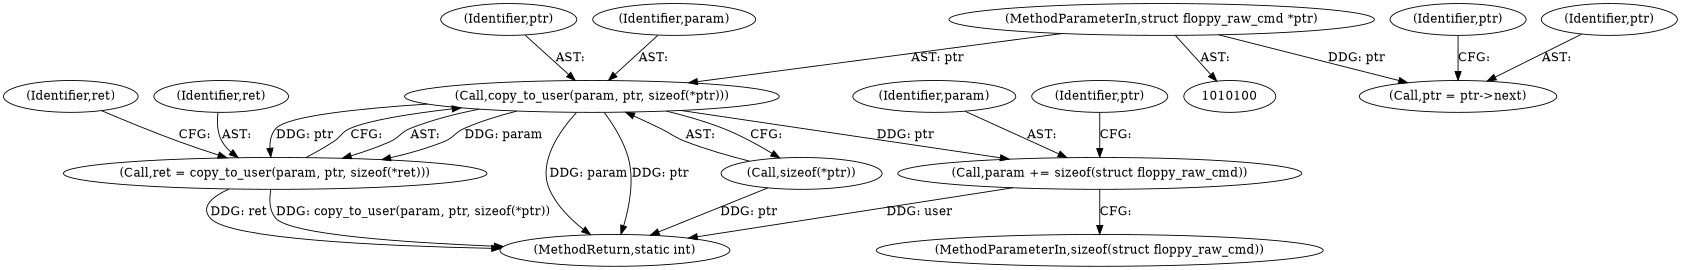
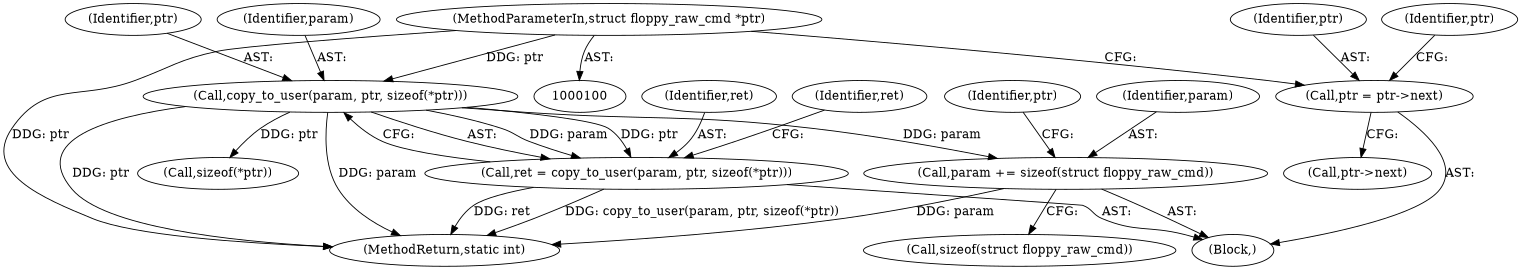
edge "(MethodParameterIn,struct floppy_raw_cmd *ptr)" -> "(Call,copy_to_user(param, ptr, sizeof(*ptr)))": label "AST: ptr" -> "DDG: ptr"
edge "(MethodParameterIn,struct floppy_raw_cmd *ptr)" -> "(Call,ptr = ptr->next)": label "DDG: ptr" -> "CFG: "
node "1010100": label "1010100" -> "1000100"
edge "(Call,copy_to_user(param, ptr, sizeof(*ptr)))" -> "(Call,sizeof(*ptr))": label "CFG: " -> "DDG: ptr"
edge "(Call,copy_to_user(param, ptr, sizeof(*ptr)))" -> "(Call,param += sizeof(struct floppy_raw_cmd))": label "DDG: ptr" -> "DDG: param"
edge "(Call,sizeof(*ptr))" -> "(Call,copy_to_user(param, ptr, sizeof(*ptr)))": removed, label "AST:"
node "(Call,ret = copy_to_user(param, ptr, sizeof(*ret)))": label "(Call,ret = copy_to_user(param, ptr, sizeof(*ret)))" -> "(Call,ret = copy_to_user(param, ptr, sizeof(*ptr)))"
node "(Call,ptr->next)": added
edge "(Call,sizeof(*ptr))" -> "(MethodReturn,static int)": now "(MethodParameterIn,struct floppy_raw_cmd *ptr)" -> "(MethodReturn,static int)"
edge "(Call,param += sizeof(struct floppy_raw_cmd))" -> "(MethodReturn,static int)": label "DDG: user" -> "DDG: param"
node "(MethodParameterIn,sizeof(struct floppy_raw_cmd))": label "(MethodParameterIn,sizeof(struct floppy_raw_cmd))" -> "(Call,sizeof(struct floppy_raw_cmd))"
node "(Block,)": added
